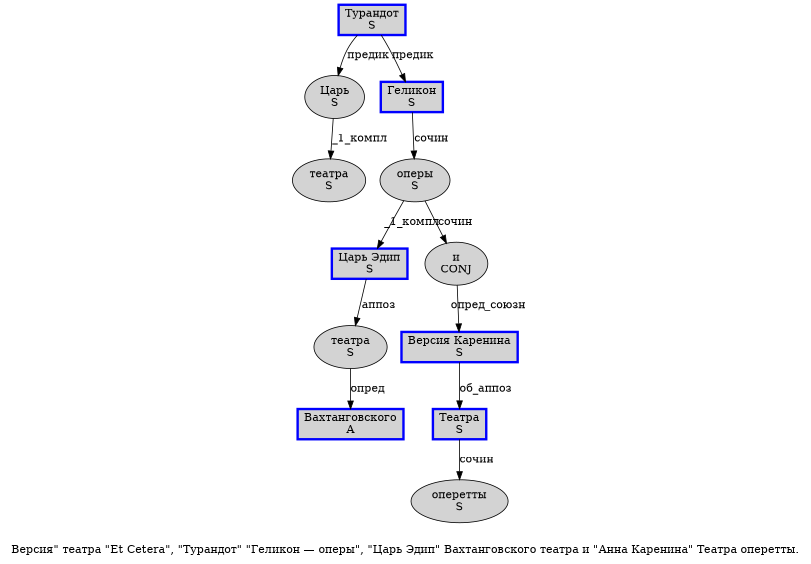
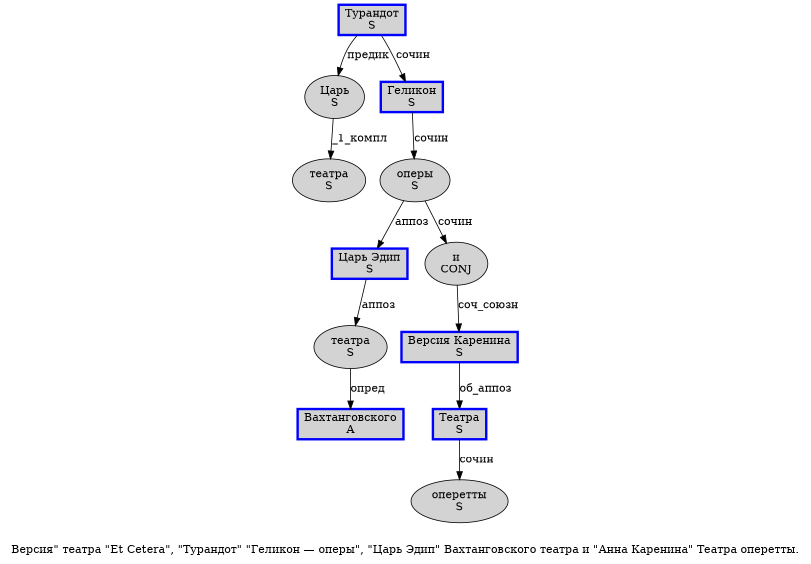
edge "Турандот S" -> "Геликон S": label "предик" -> "сочин"
edge "оперы S" -> "Царь Эдип S": label "_1_компл" -> "аппоз"
edge "и CONJ" -> "Версия Каренина S": label "опред_союзн" -> "соч_союзн"
